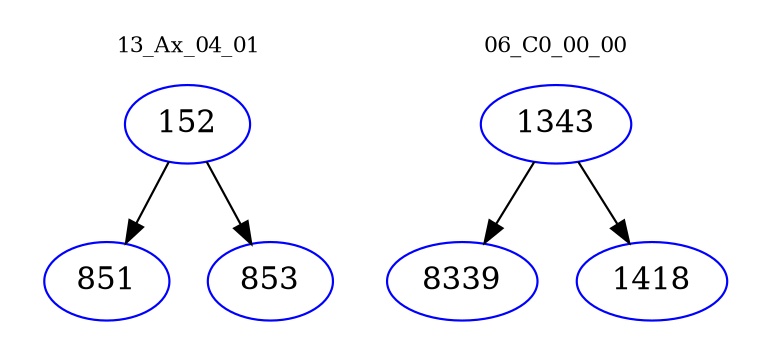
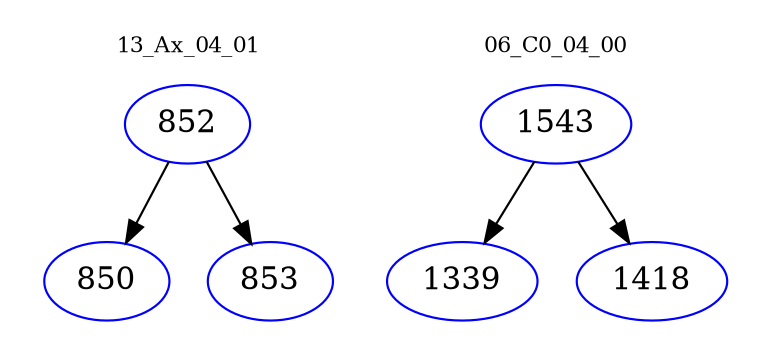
cluster "06_C0_00_00": label "06_C0_00_00" -> "06_C0_04_00"
node "152": label "152" -> "852"
node "1343": label "1343" -> "1543"
node "851": label "851" -> "850"
node "8339": label "8339" -> "1339"
